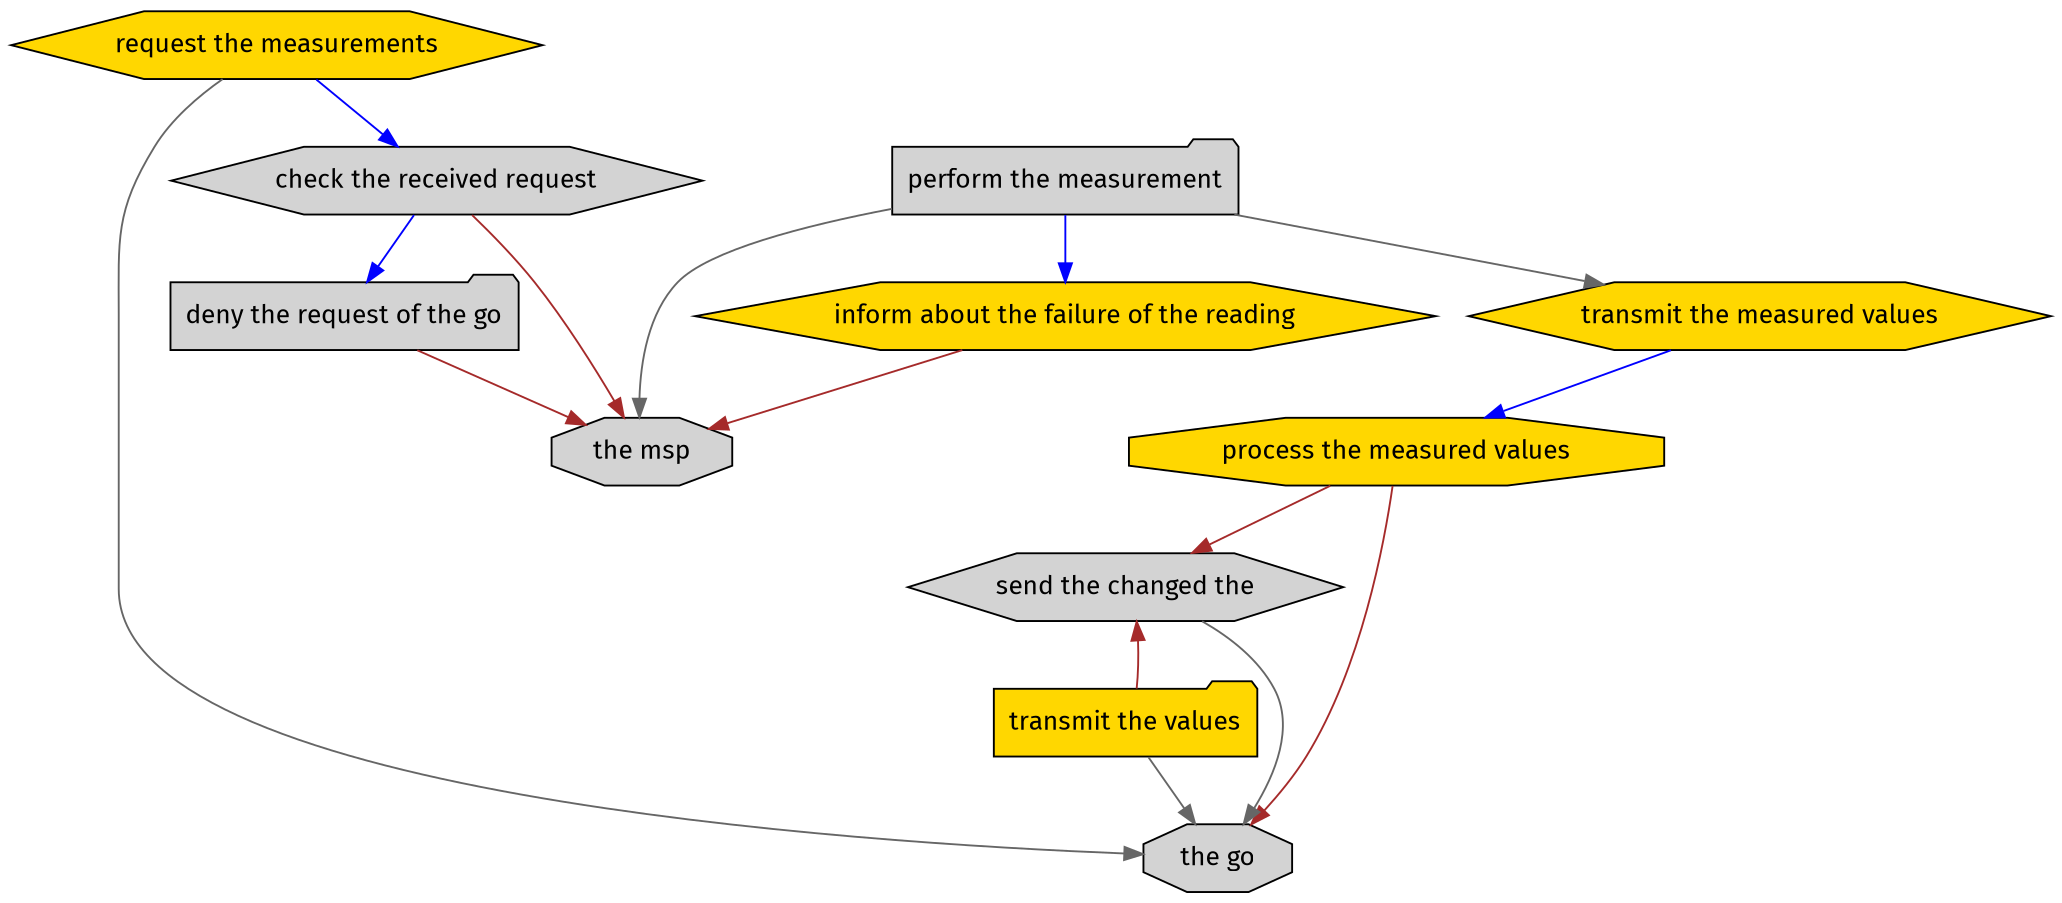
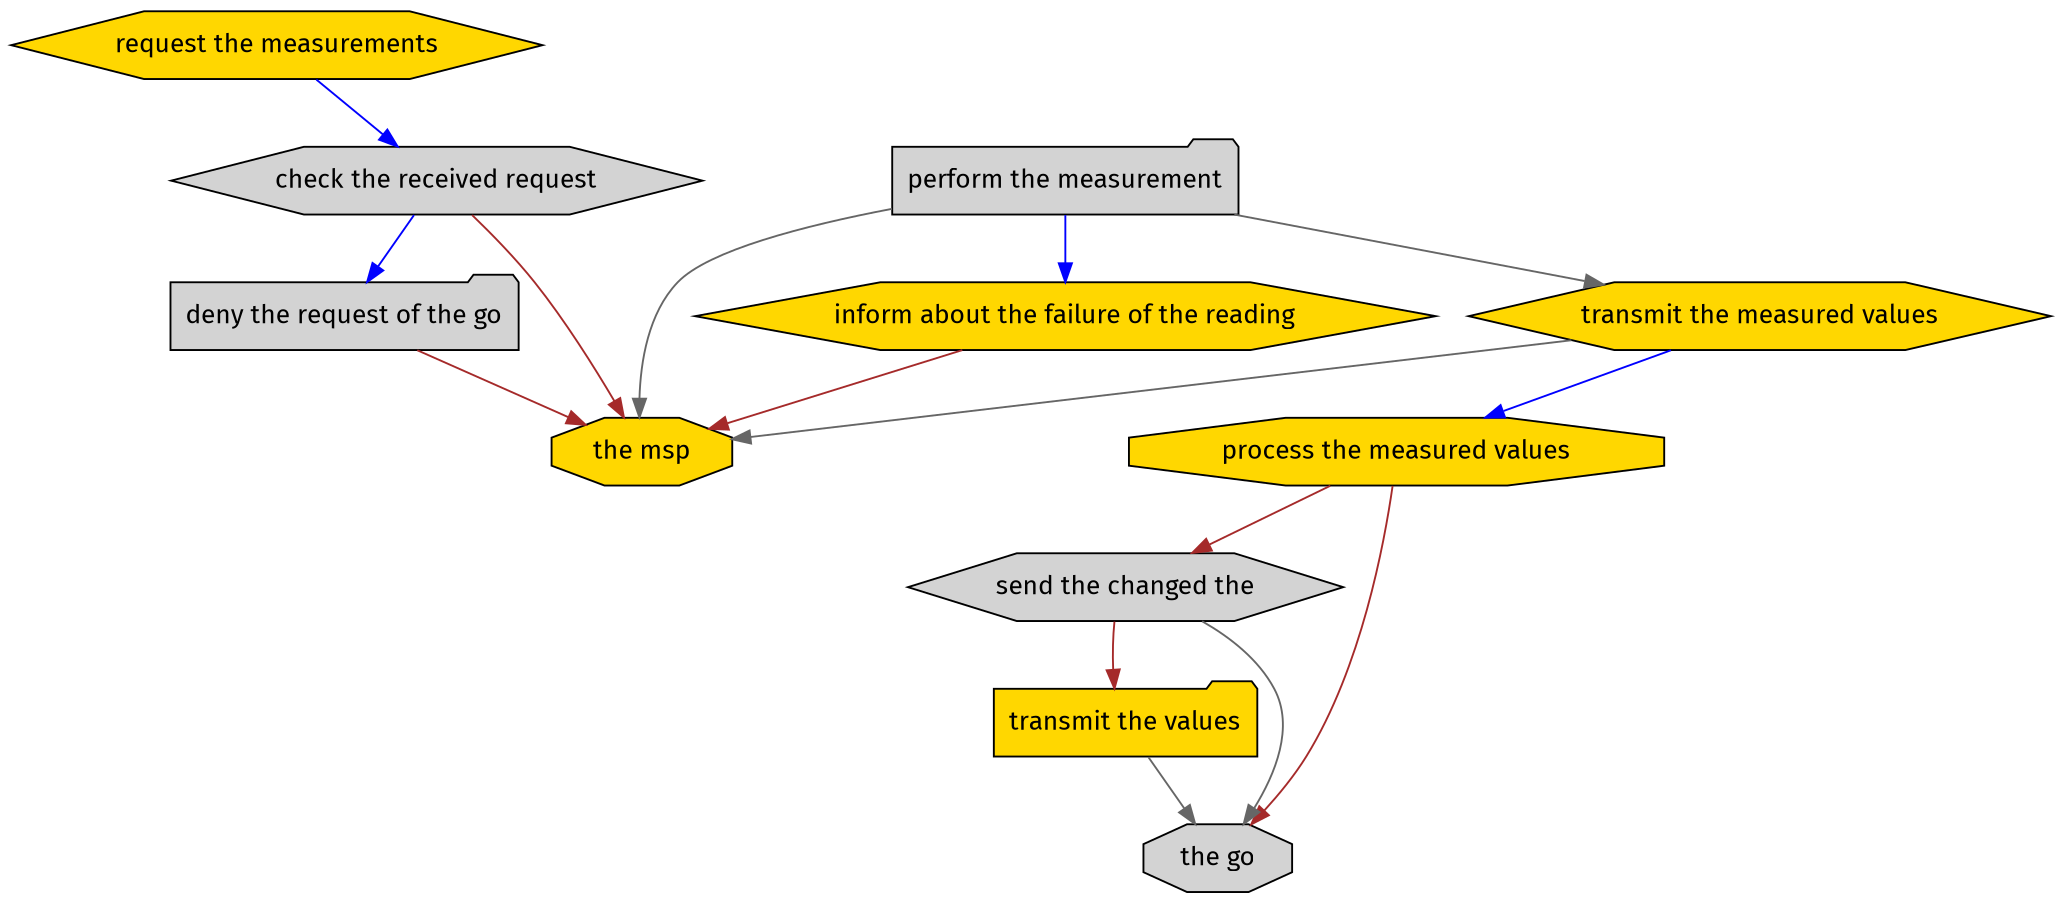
edge "transmit the measured values" -> "the msp": added
node "the msp": fillcolor lightgrey -> gold
edge "transmit the values" -> "send the changed the": reversed
edge "request the measurements" -> "the go": removed
